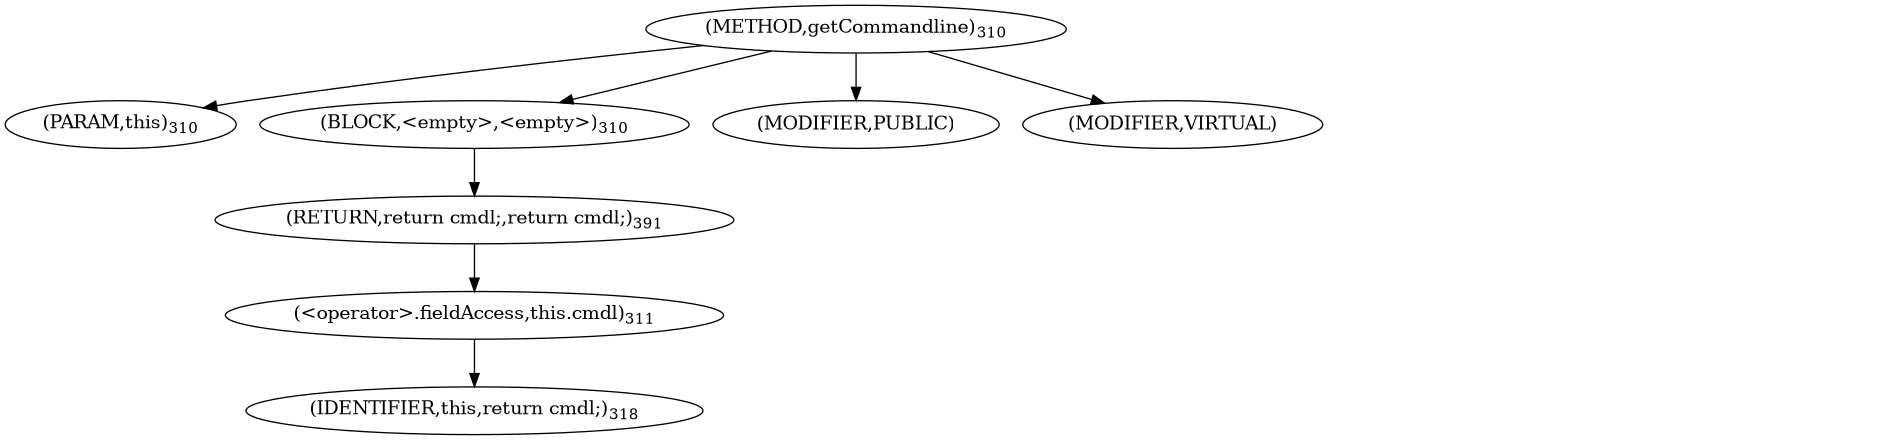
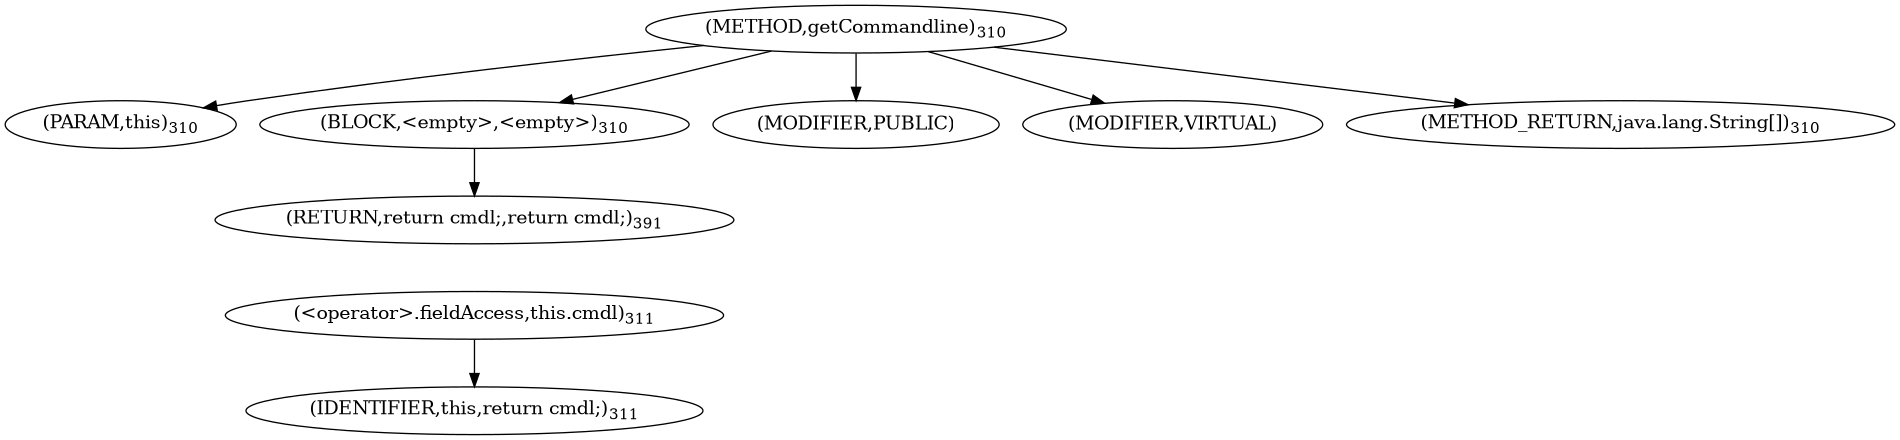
node "(METHOD_RETURN,java.lang.String[])": added
edge "(RETURN,return cmdl;,return cmdl;)" -> "(<operator>.fieldAccess,this.cmdl)": removed
node "(IDENTIFIER,this,return cmdl;)": text "318" -> "311"
